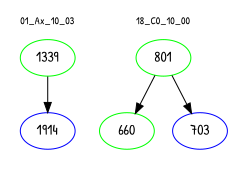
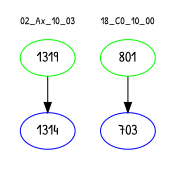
cluster "01_Ax_10_03": label "01_Ax_10_03" -> "02_Ax_10_03"
node "1339": label "1339" -> "1319"
node "1914": label "1914" -> "1314"
node "660": removed
